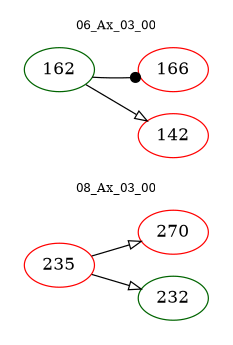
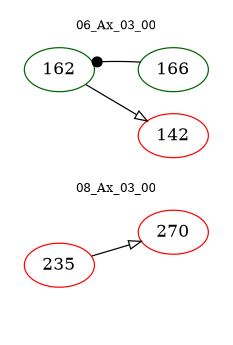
node "166": color red -> darkgreen
edge "162" -> "166": reversed
node "232": removed
